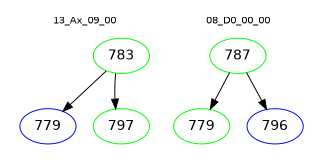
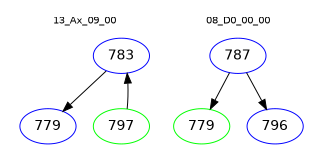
node "783": color green -> blue
node "787": color green -> blue
edge "783" -> "797": reversed
